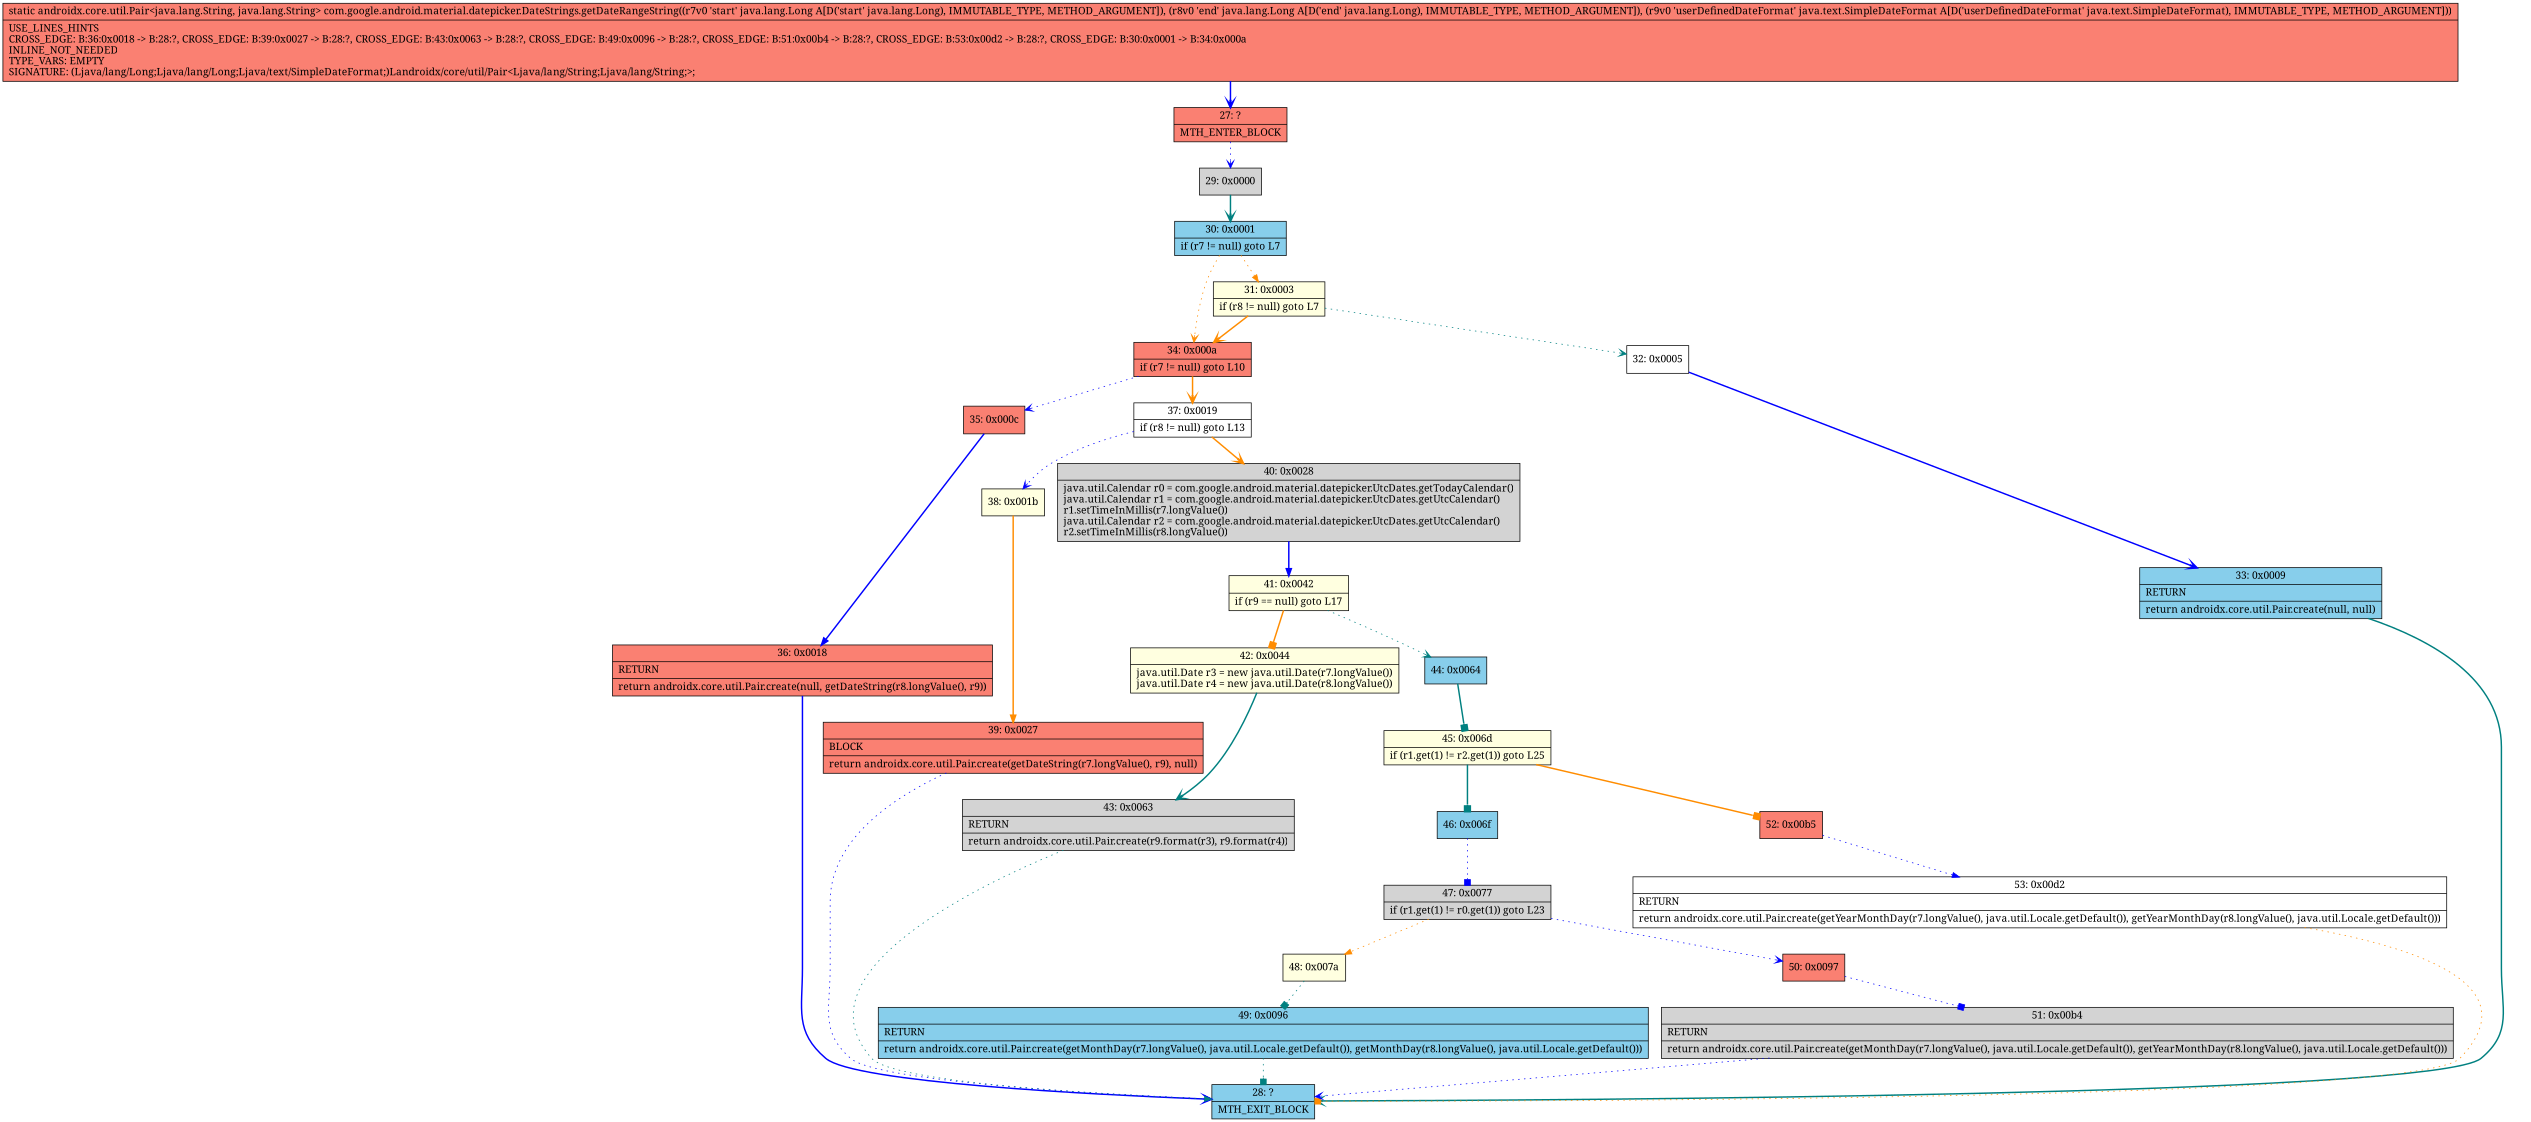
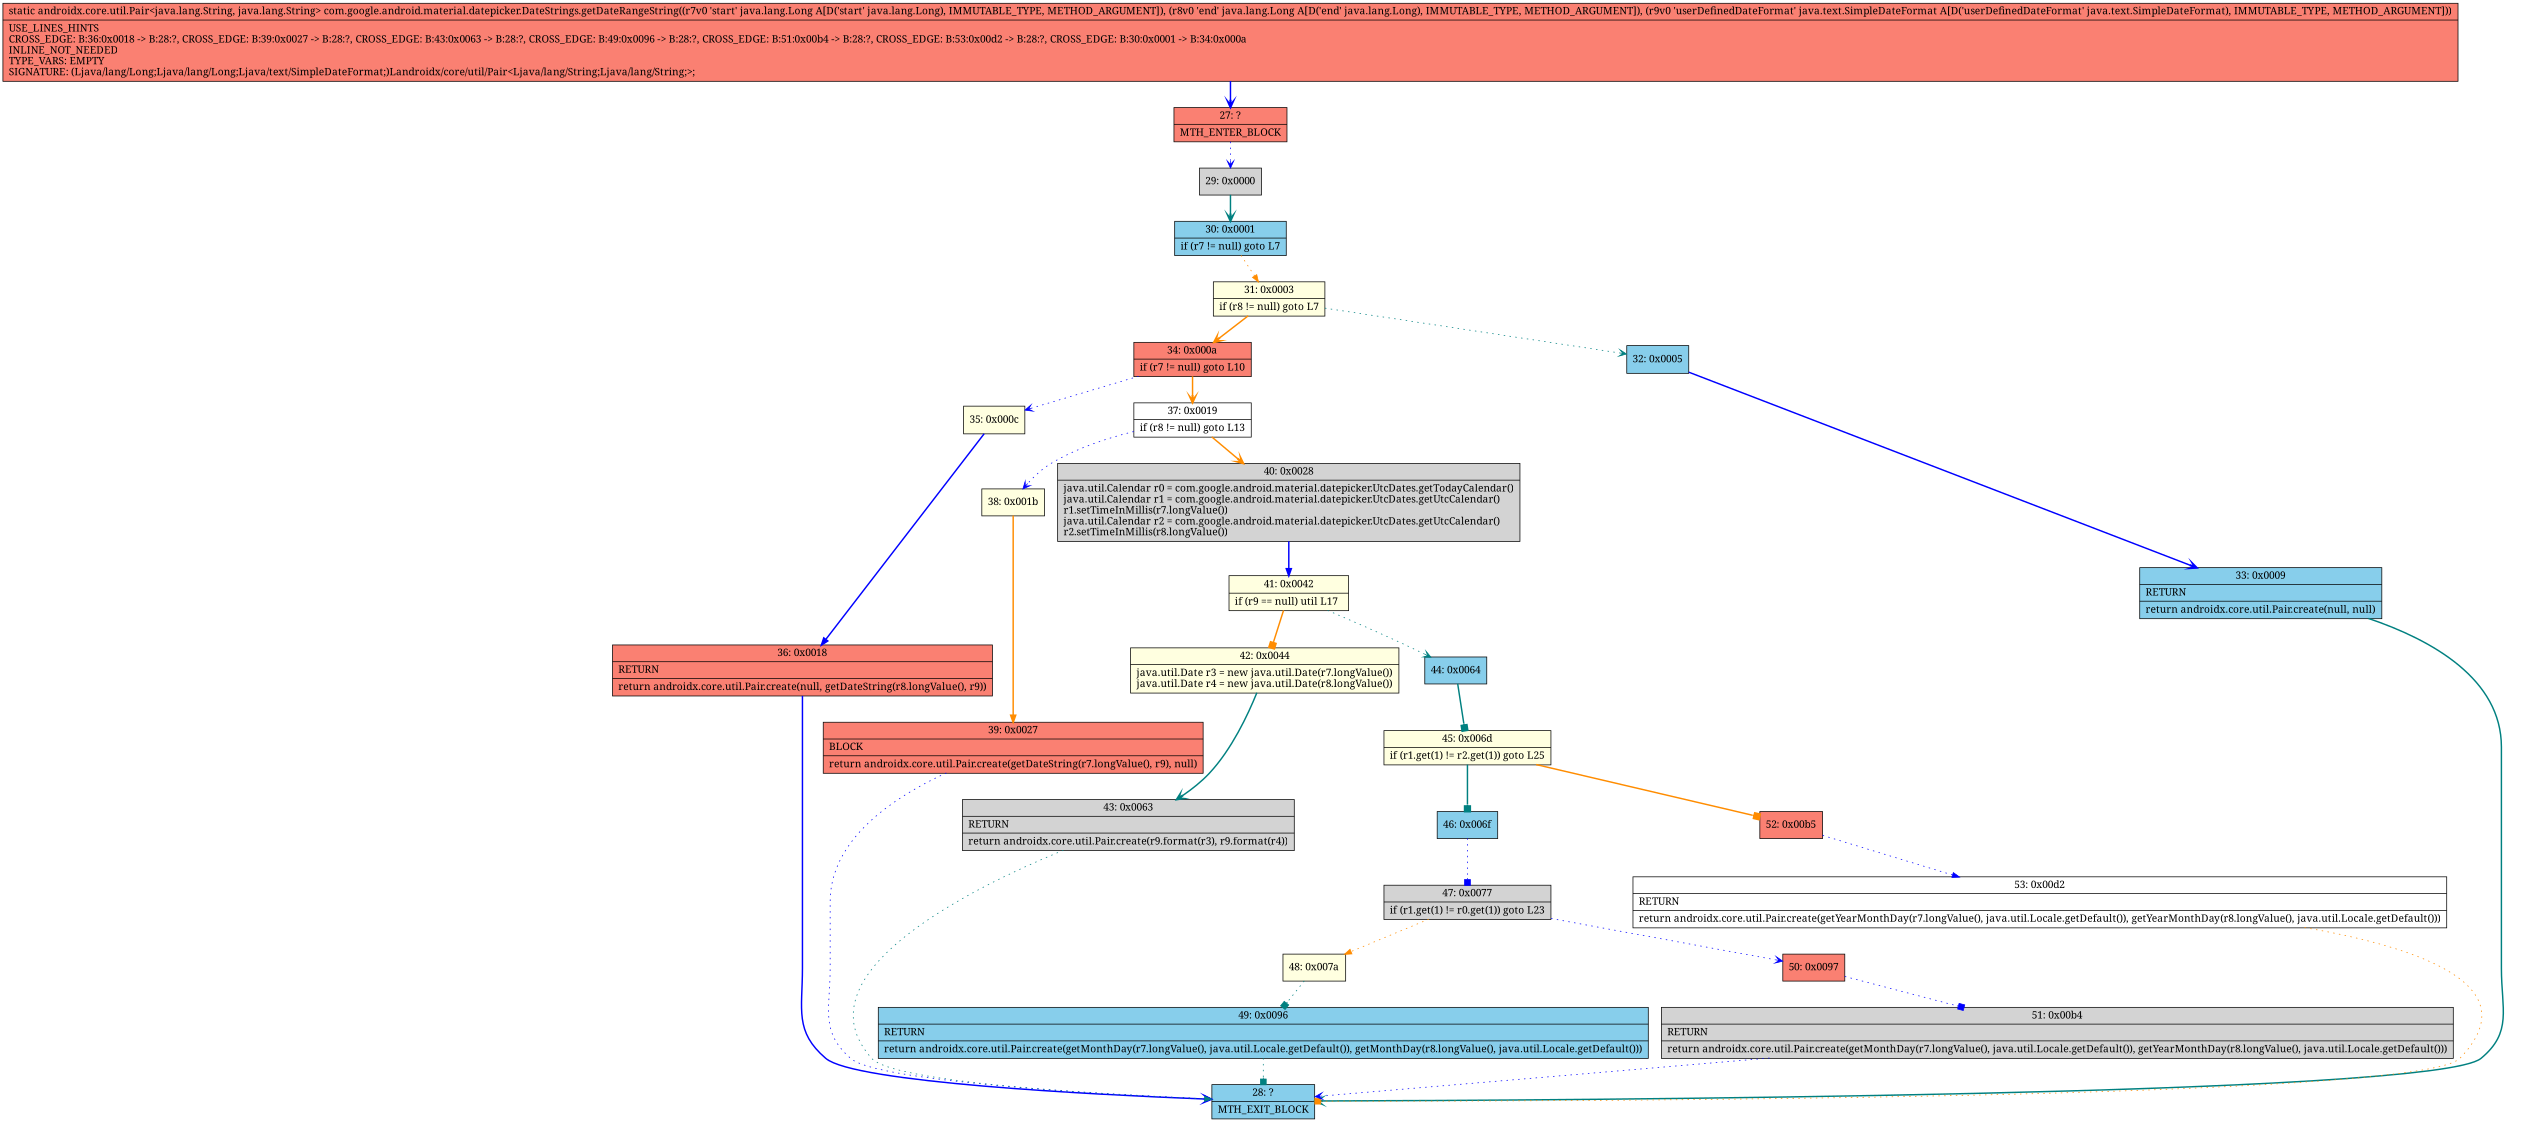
edge "30: 0x0001" -> "34: 0x000a": removed
node "32: 0x0005": fillcolor white -> skyblue
node "35: 0x000c": fillcolor salmon -> lightyellow
node "41: 0x0042": text "if (r9 == null) goto L17" -> "if (r9 == null) util L17"
